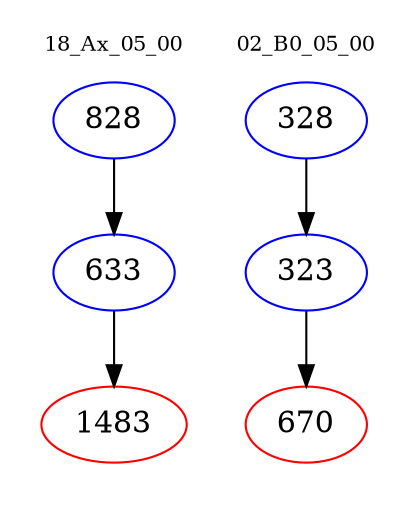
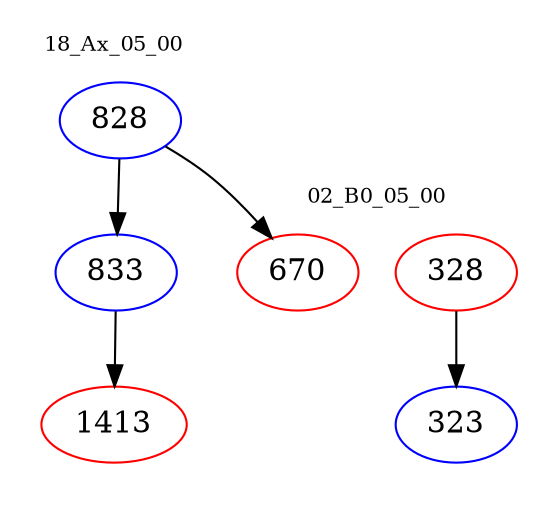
node "328": color blue -> red
node "633": label "633" -> "833"
edge "323" -> "670": now "828" -> "670"
node "1483": label "1483" -> "1413"
